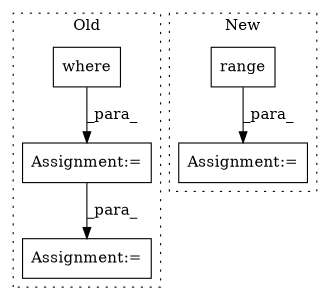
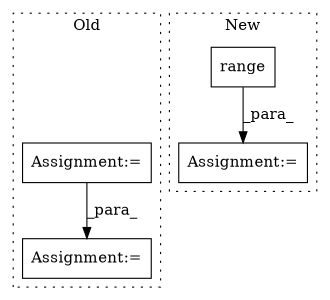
node "where": removed
